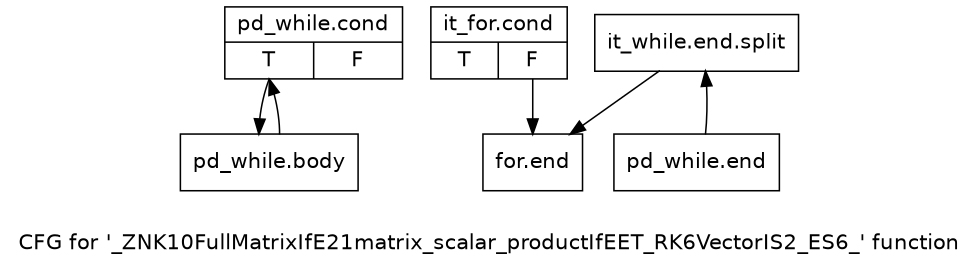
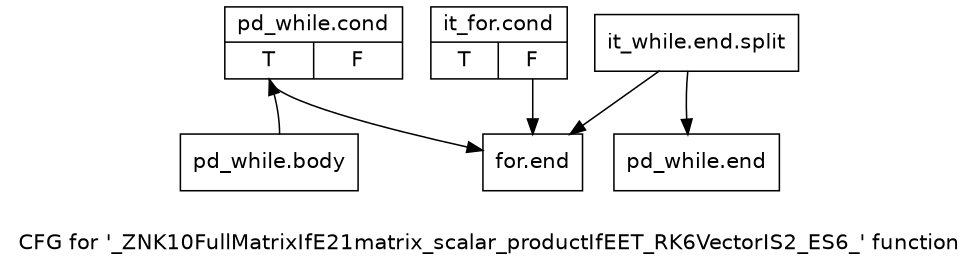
edge "pd_while.cond" -> "pd_while.body": now "pd_while.cond" -> "for.end"
edge "pd_while.end" -> "it_while.end.split": reversed
